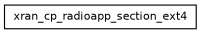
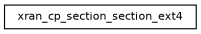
node "xran_cp_radioapp_section_ext4": label "xran_cp_radioapp_section_ext4" -> "xran_cp_section_section_ext4"
